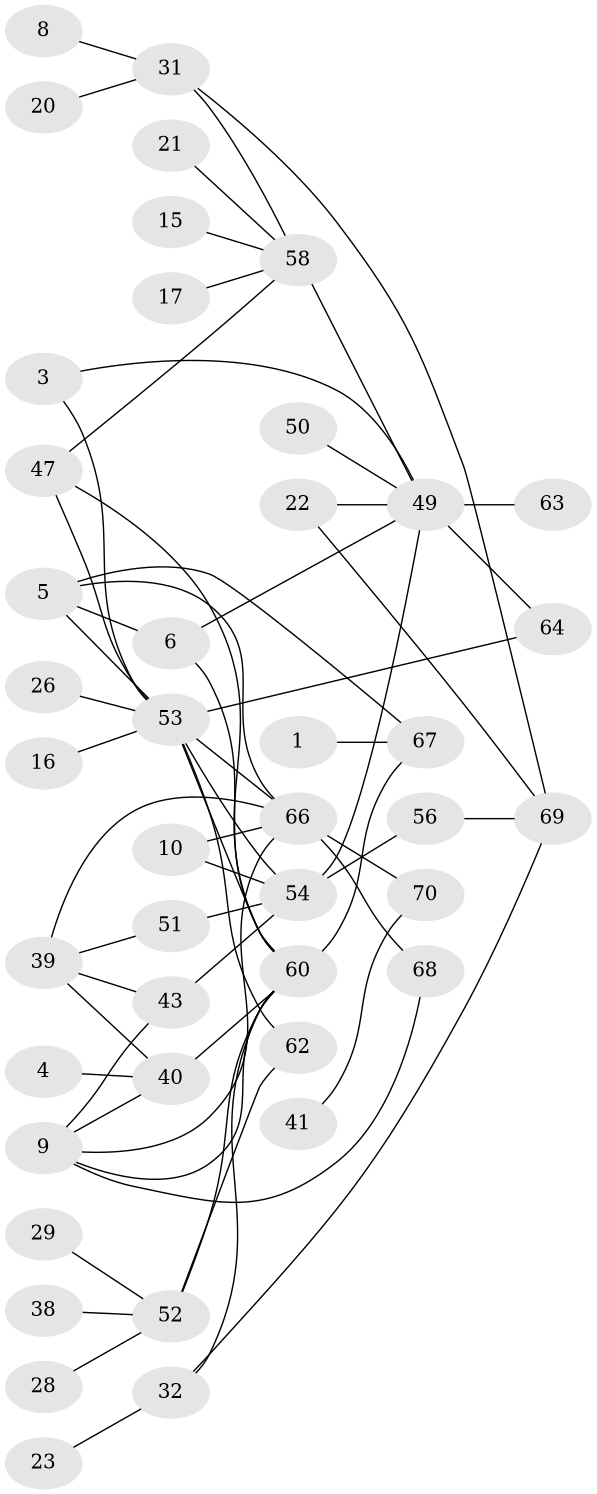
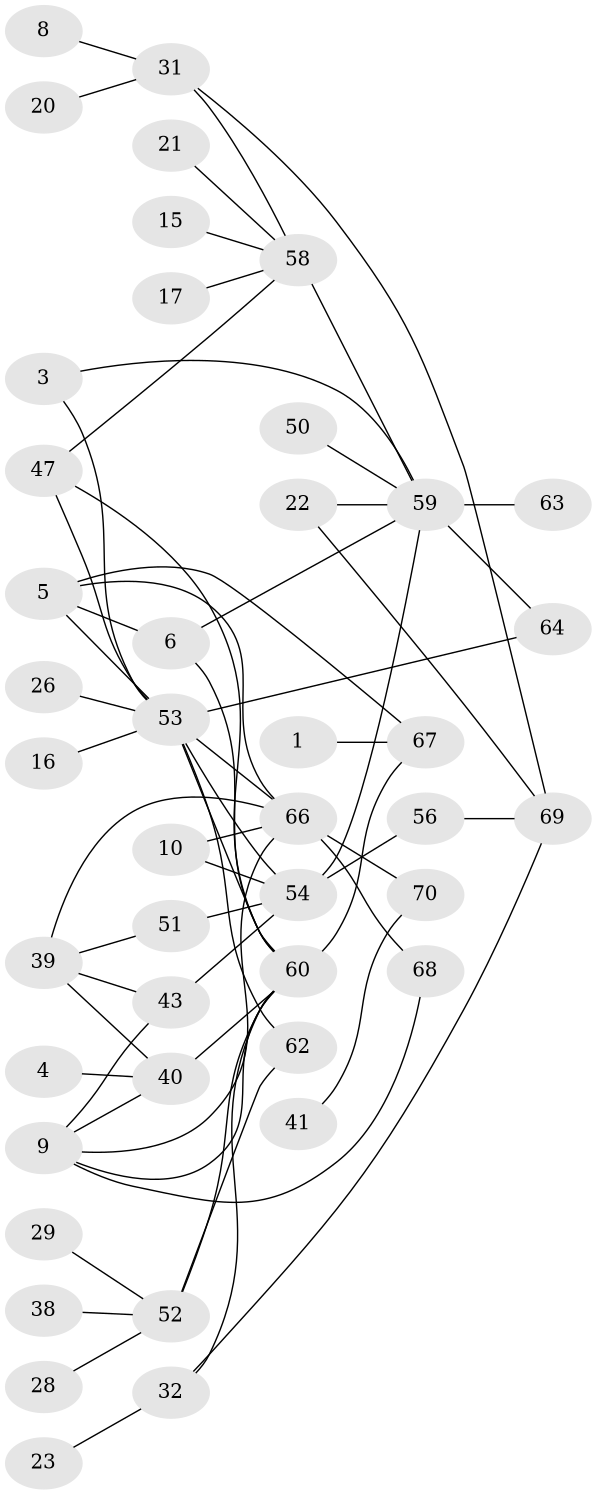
node "49": label "49" -> "59"
